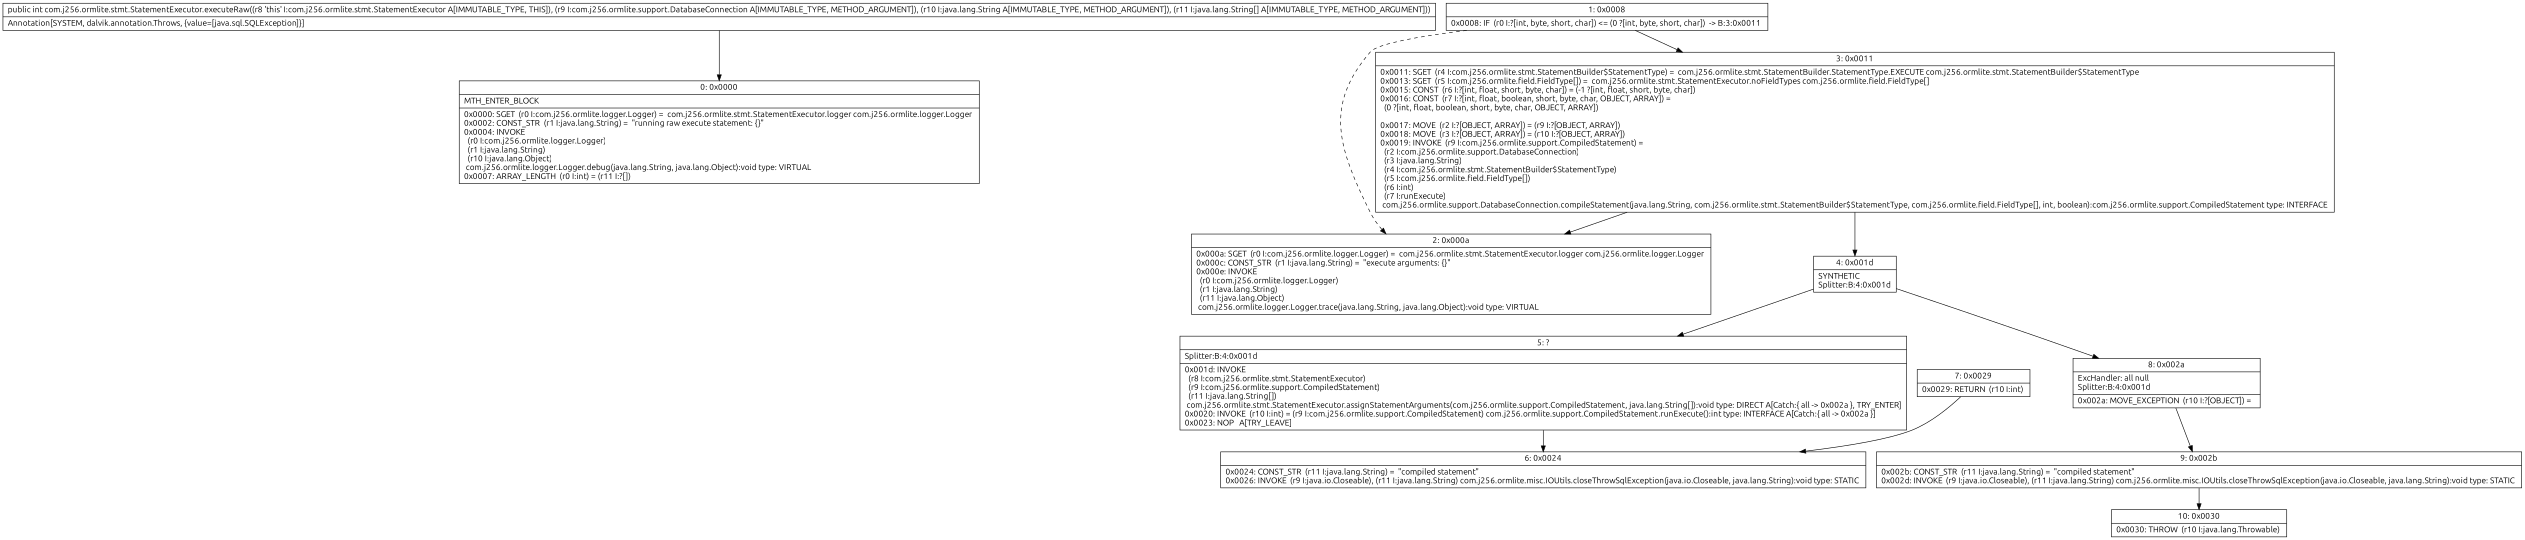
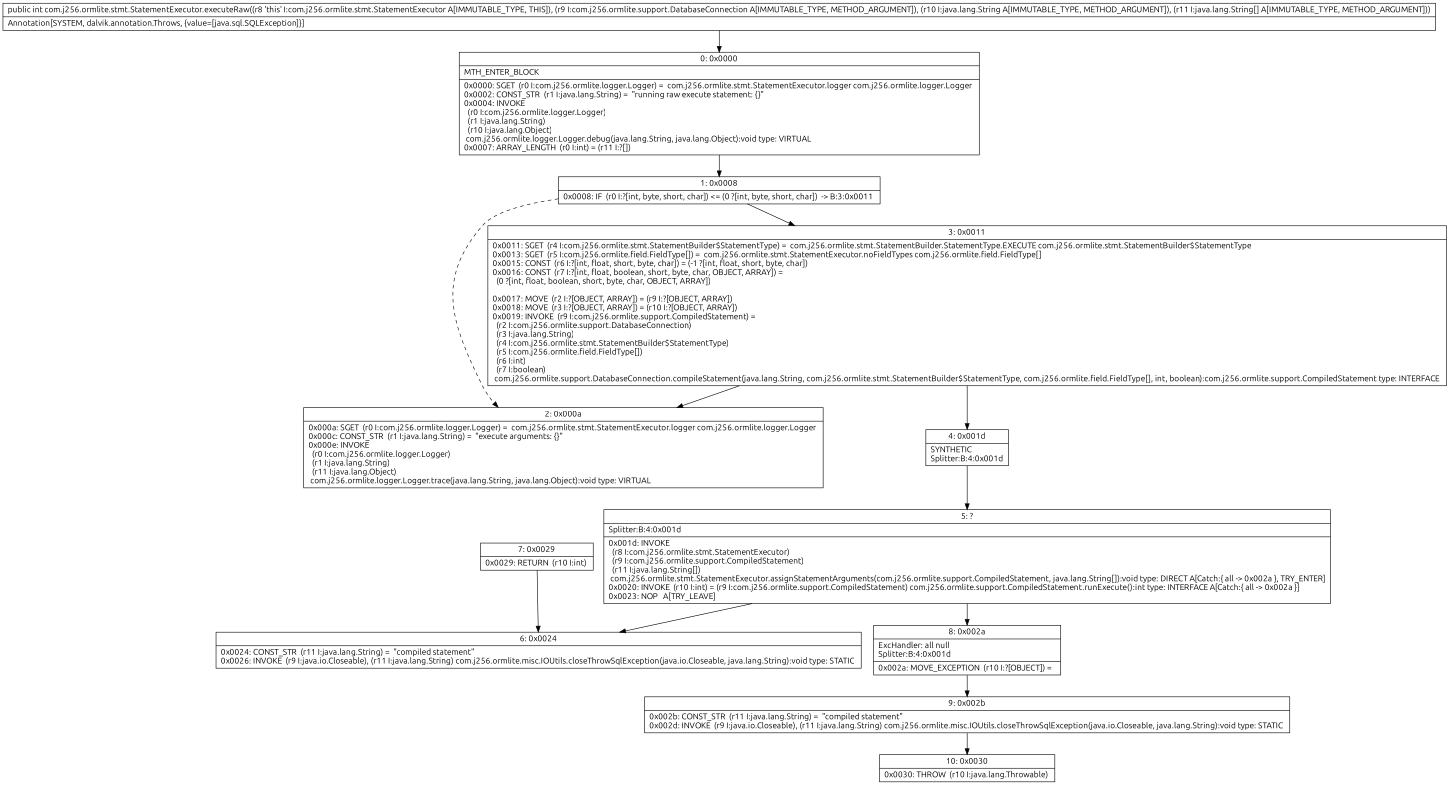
edge "0: 0x0000" -> "1: 0x0008": added
node "3: 0x0011": text "(r7 I:runExecute)" -> "(r7 I:boolean)"
edge "4: 0x001d" -> "8: 0x002a": now "5: ?" -> "8: 0x002a"
